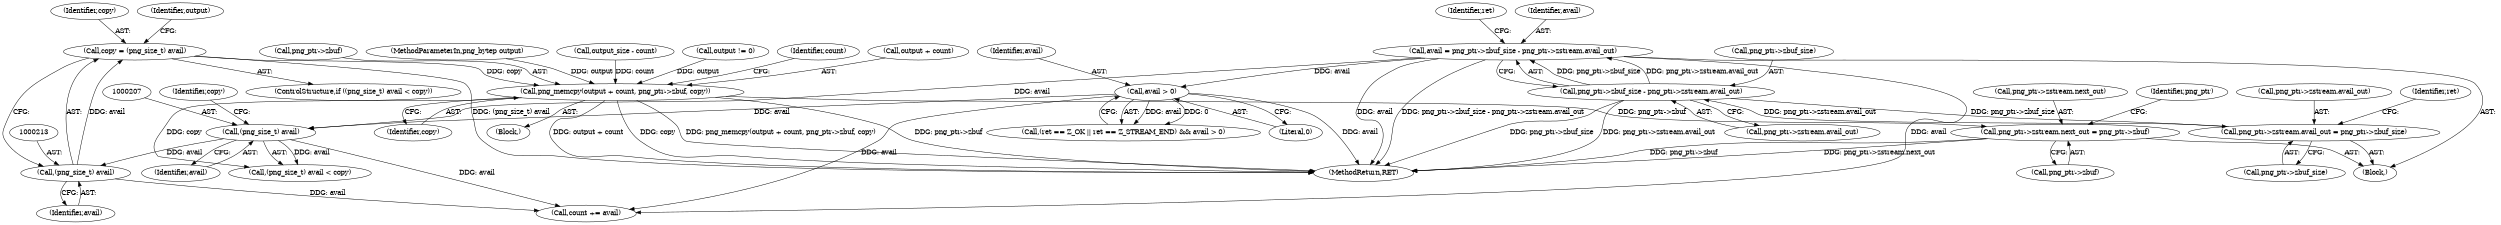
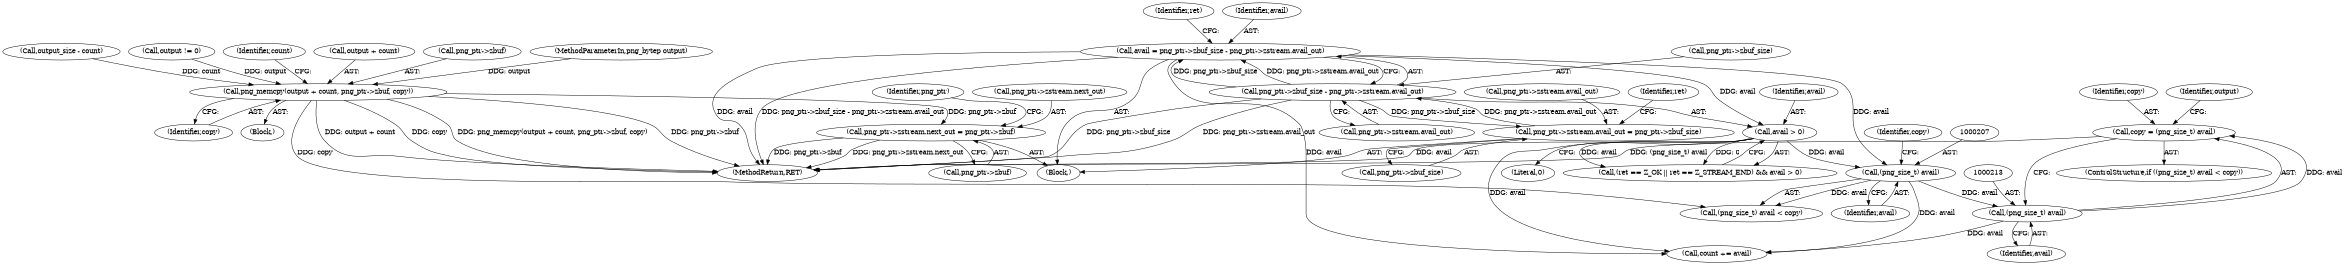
edge "(Call,copy = (png_size_t) avail)" -> "(Call,png_memcpy(output + count, png_ptr->zbuf, copy))": removed, label "DDG: copy"
edge "(Literal,0)" -> "(Call,avail > 0)": now "(Call,png_ptr->zbuf_size - png_ptr->zstream.avail_out)" -> "(Call,avail > 0)"
